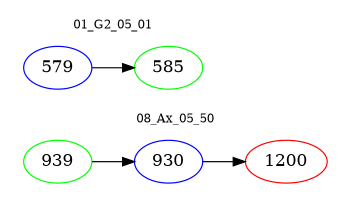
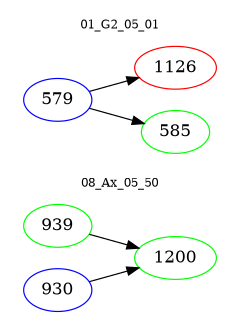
node "1126": added
edge "939" -> "930": now "939" -> "1200"
node "1200": color red -> green
